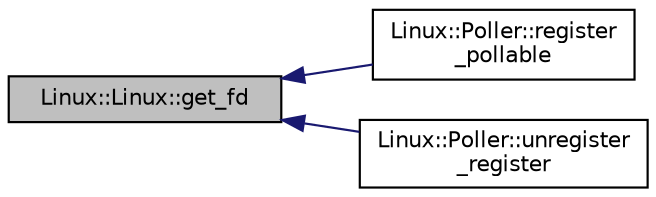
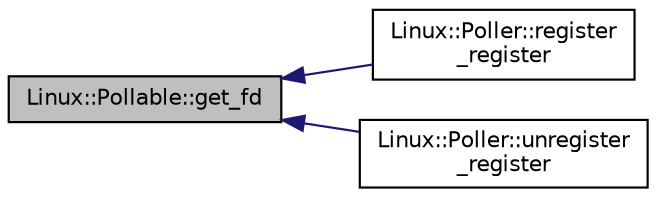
node "Linux::Poller::register _pollable": label "Linux::Poller::register _pollable" -> "Linux::Poller::register _register"
node "Linux::Linux::get_fd": label "Linux::Linux::get_fd" -> "Linux::Pollable::get_fd"
